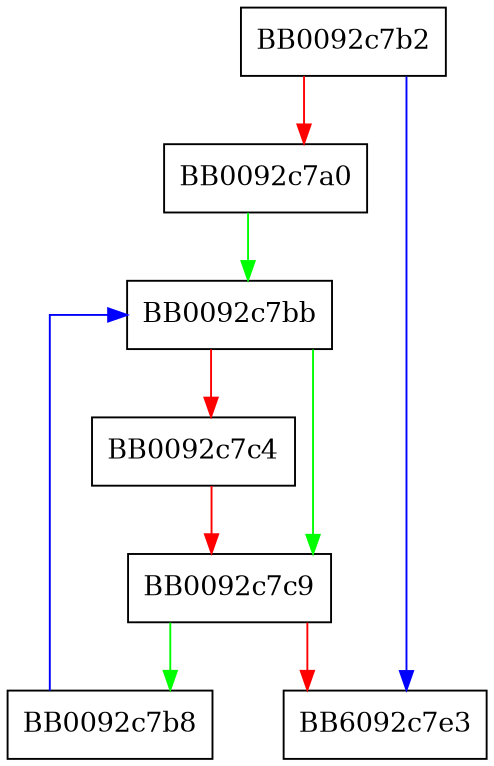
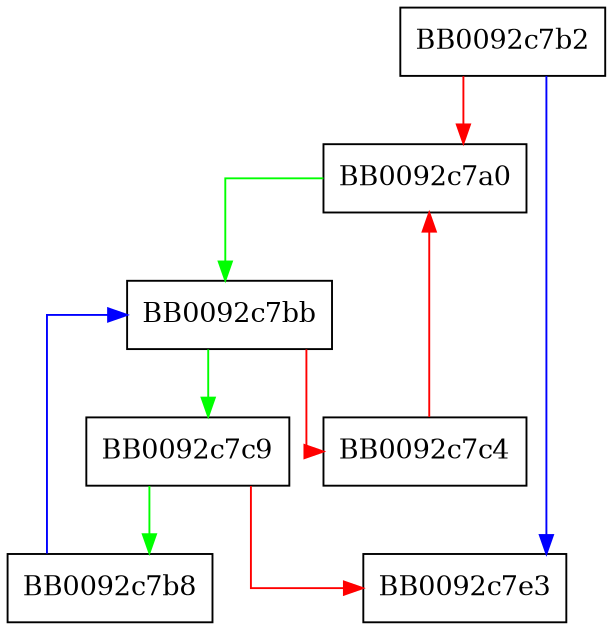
edge "BB0092c7c4" -> "BB0092c7c9": now "BB0092c7c4" -> "BB0092c7a0"
node "BB6092c7e3": label "BB6092c7e3" -> "BB0092c7e3"
